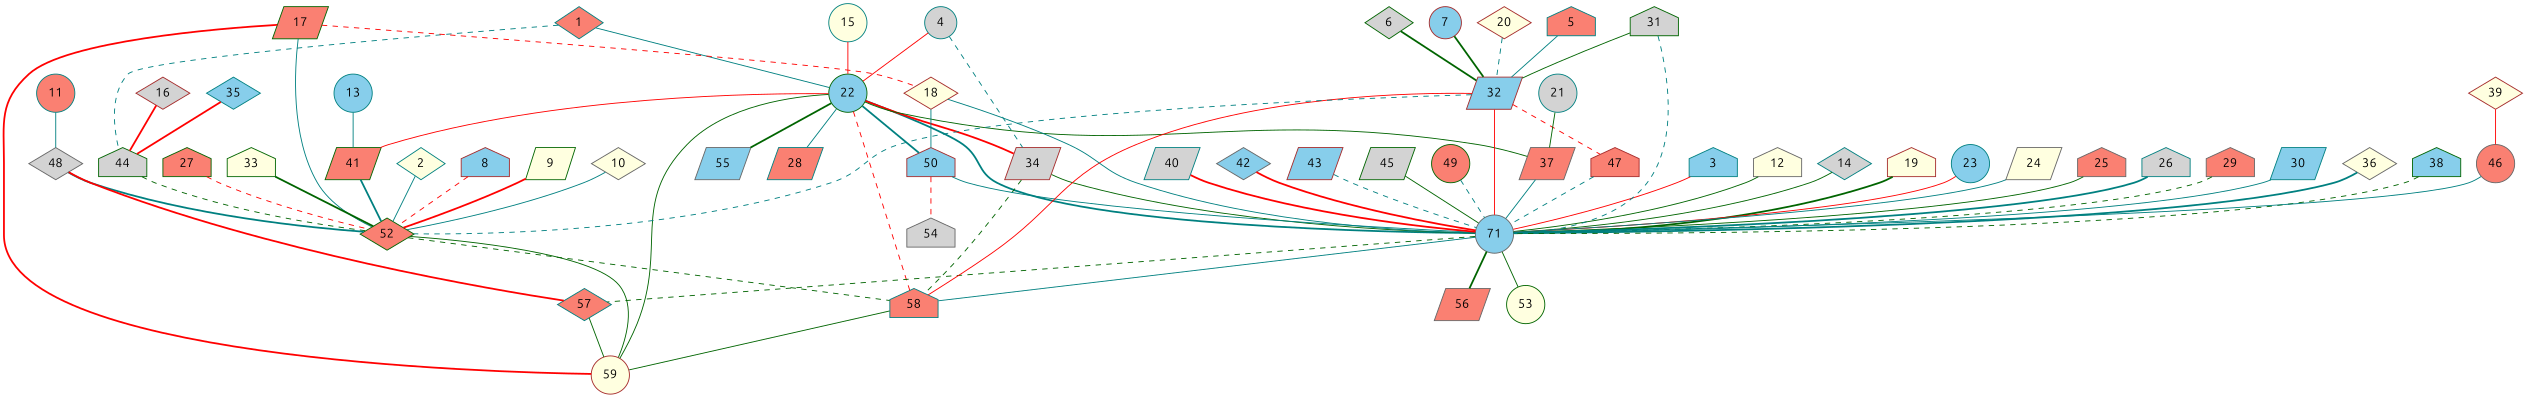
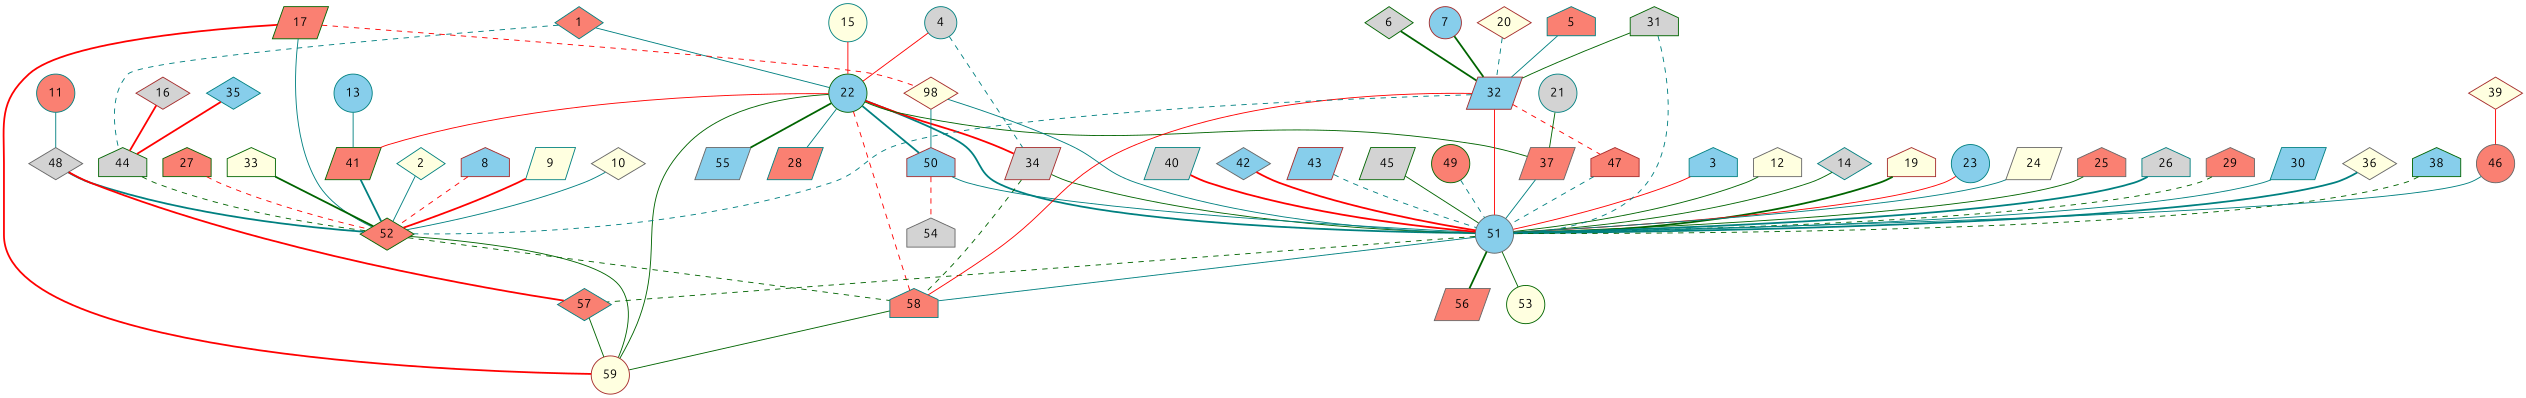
node "18": label "18" -> "98"
node "9": color darkgreen -> teal
node "71": label "71" -> "51"
